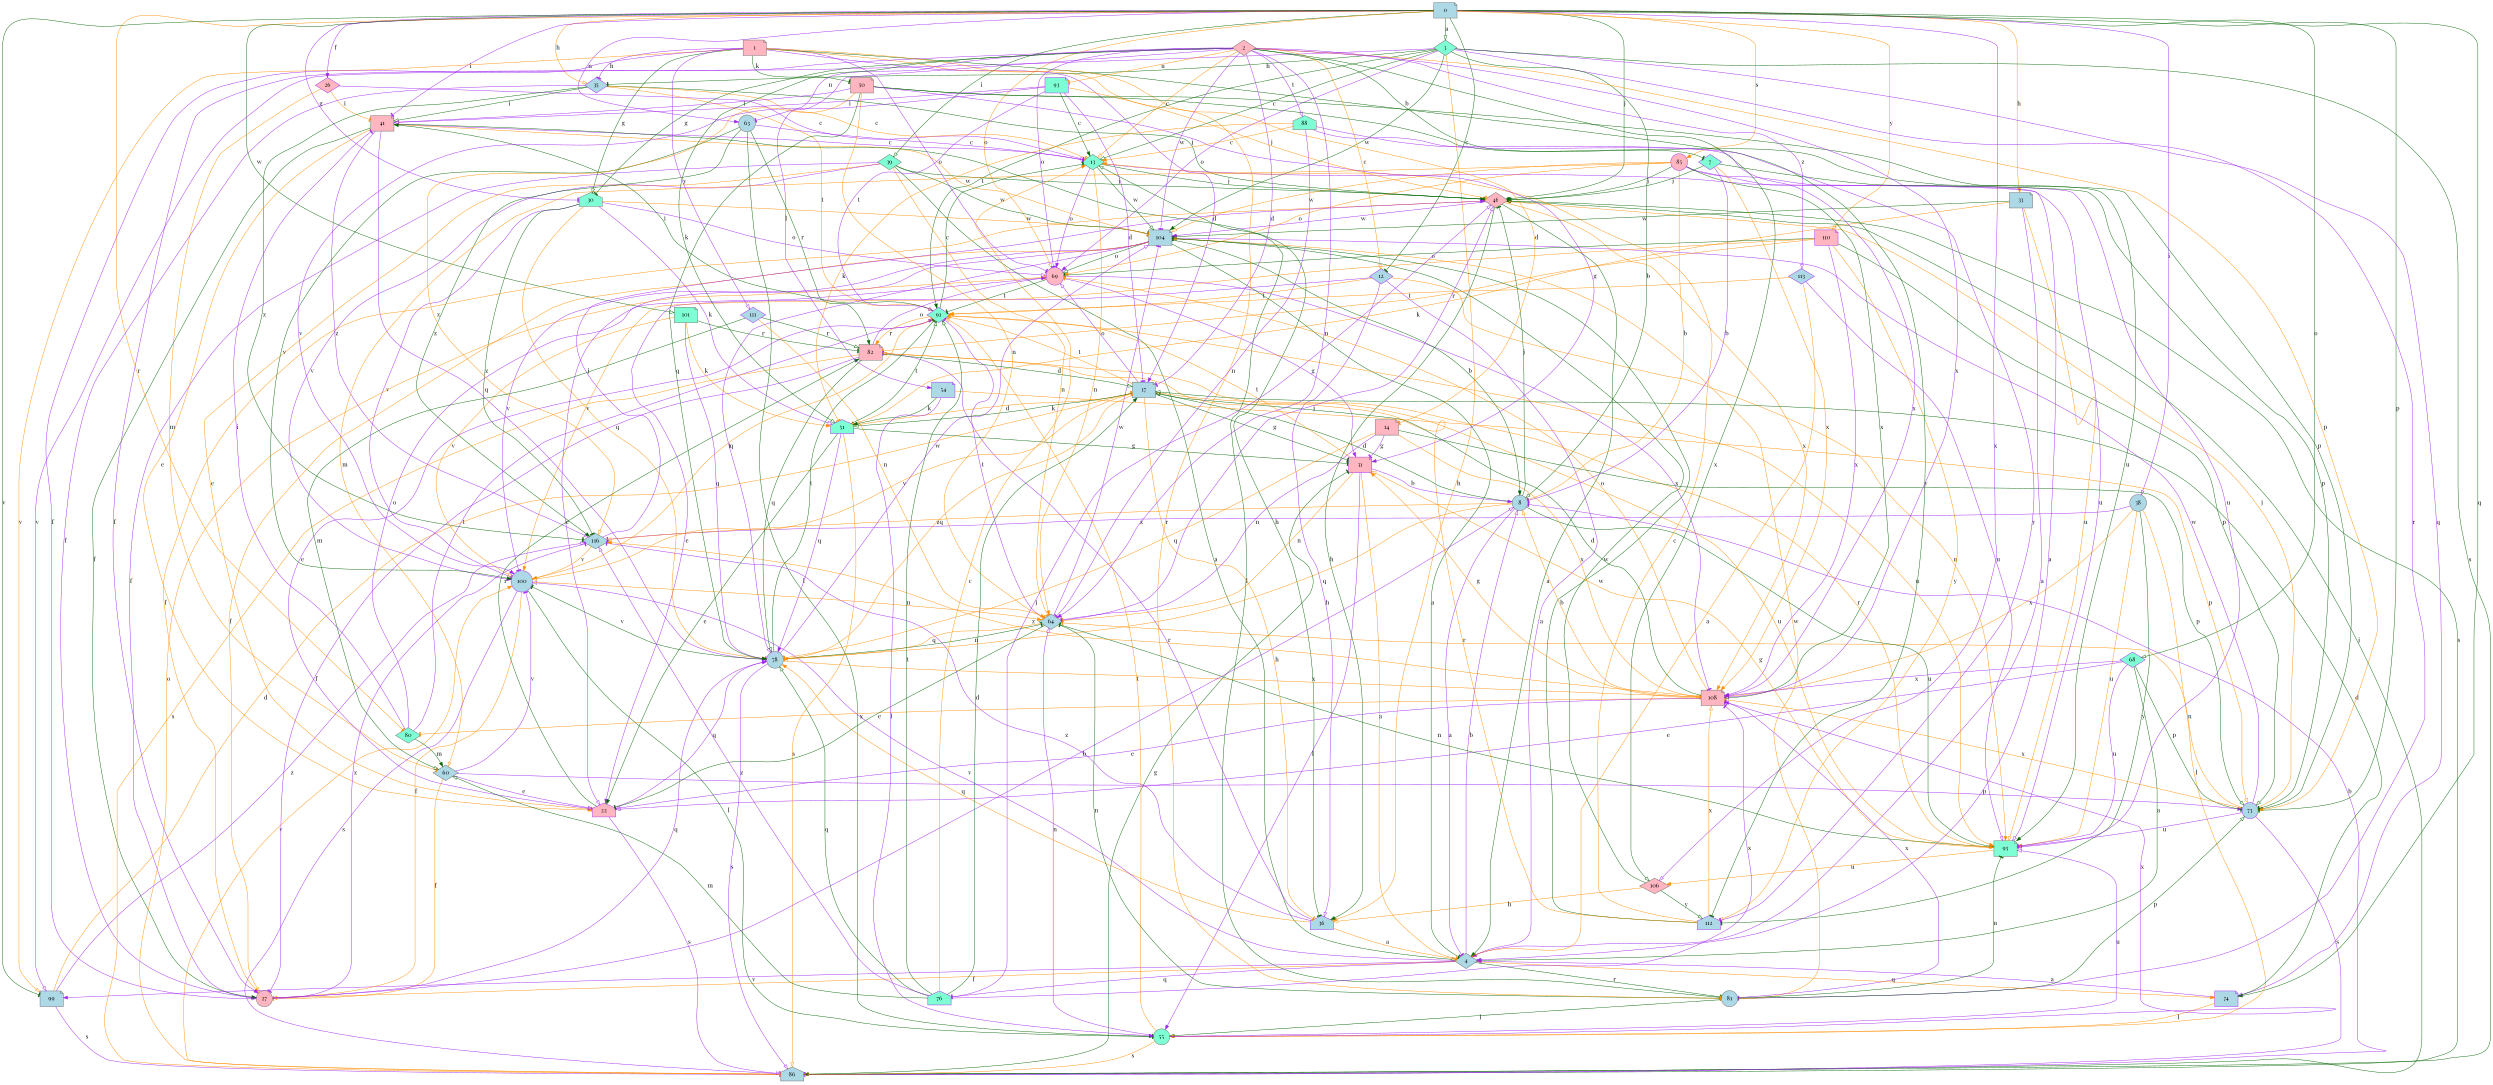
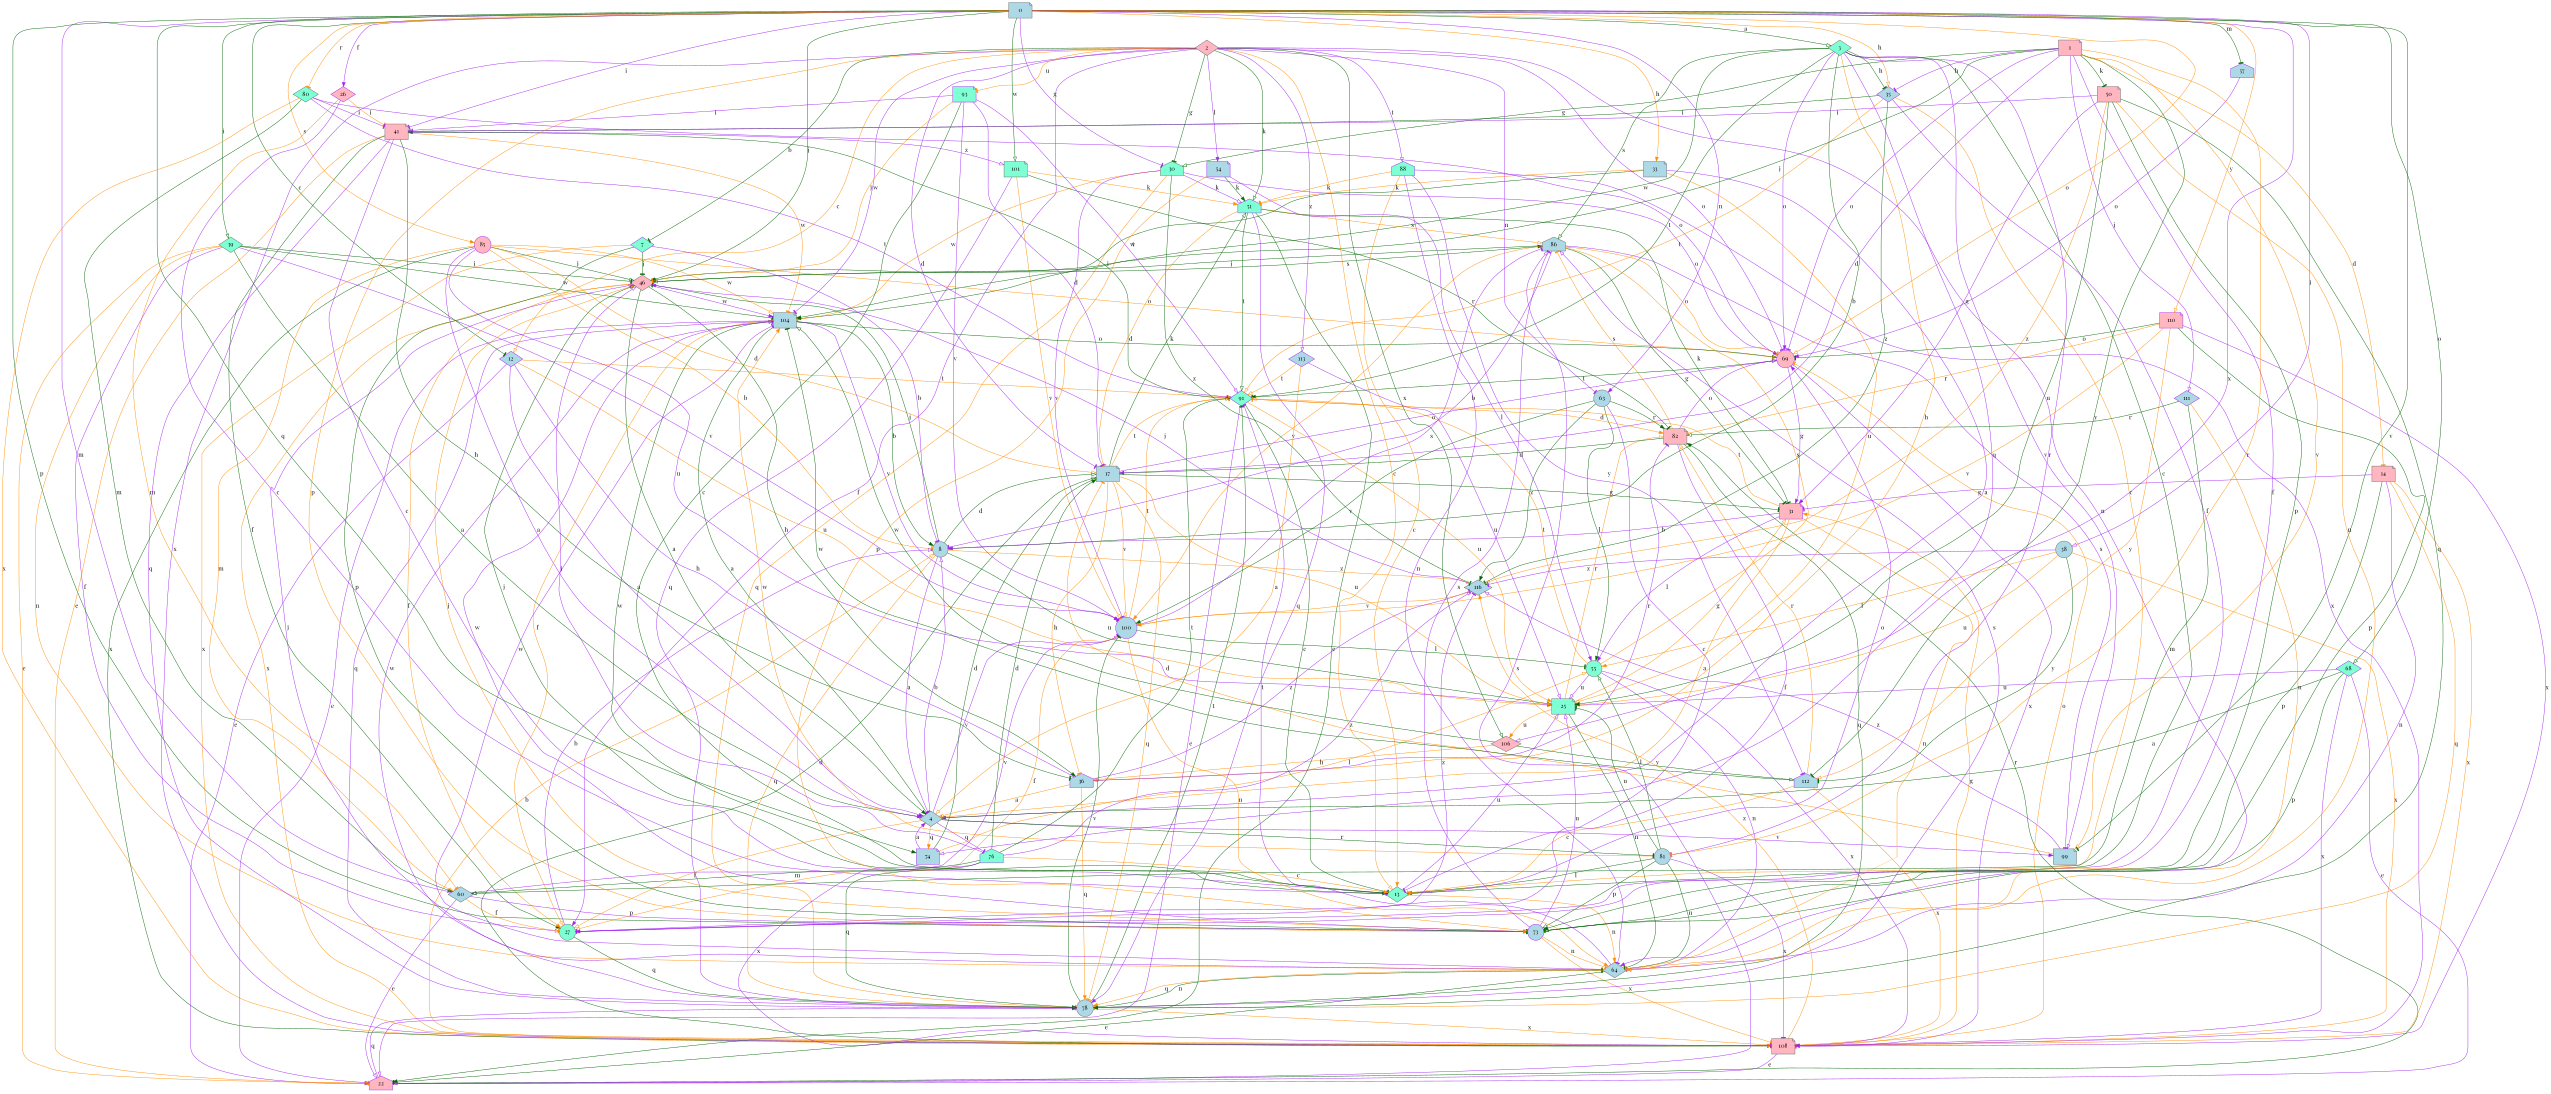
node "57": added
edge "0" -> "60": added, label "m"
node "88": color gray40 -> purple
edge "35" -> "46": now "1" -> "46"
edge "1" -> "111": label "y" -> "j"
edge "91" -> "82": label "r" -> "d"
edge "41" -> "116": now "41" -> "101"
edge "85" -> "17": added, label "d"
edge "51" -> "31": label "g" -> "k"
edge "108" -> "80": reversed
node "95": label "95" -> "25"
edge "27" -> "78": color purple -> darkgreen
edge "64" -> "81": reversed
node "27": fillcolor lightpink -> aquamarine
edge "99" -> "86": reversed
